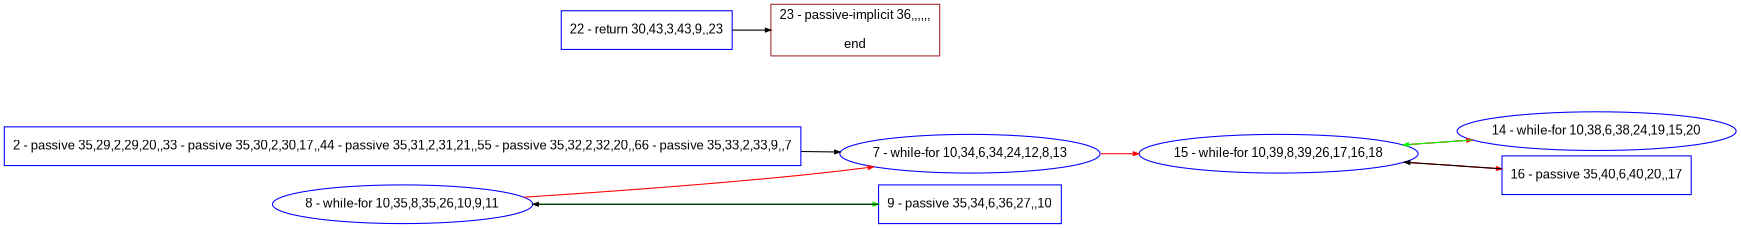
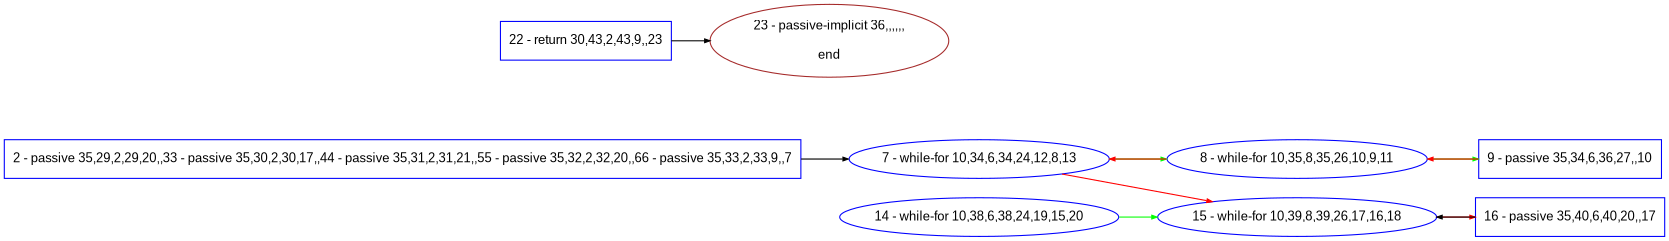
node "22 - return 30,43,3,43,9,,23": label "22 - return 30,43,3,43,9,,23" -> "22 - return 30,43,2,43,9,,23"
node "23 - passive-implicit 36,,,,,, end": shape box -> ellipse
edge "15 - while-for 10,39,8,39,26,17,16,18" -> "14 - while-for 10,38,6,38,24,19,15,20": removed
edge "7 - while-for 10,34,6,34,24,12,8,13" -> "8 - while-for 10,35,8,35,26,10,9,11": added
edge "9 - passive 35,34,6,36,27,,10" -> "8 - while-for 10,35,8,35,26,10,9,11": color #000000 -> #ff0000
